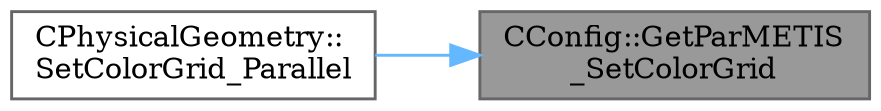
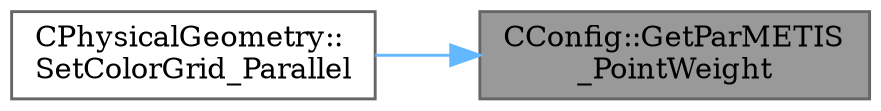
node "CConfig::GetParMETIS _SetColorGrid": label "CConfig::GetParMETIS _SetColorGrid" -> "CConfig::GetParMETIS _PointWeight"
